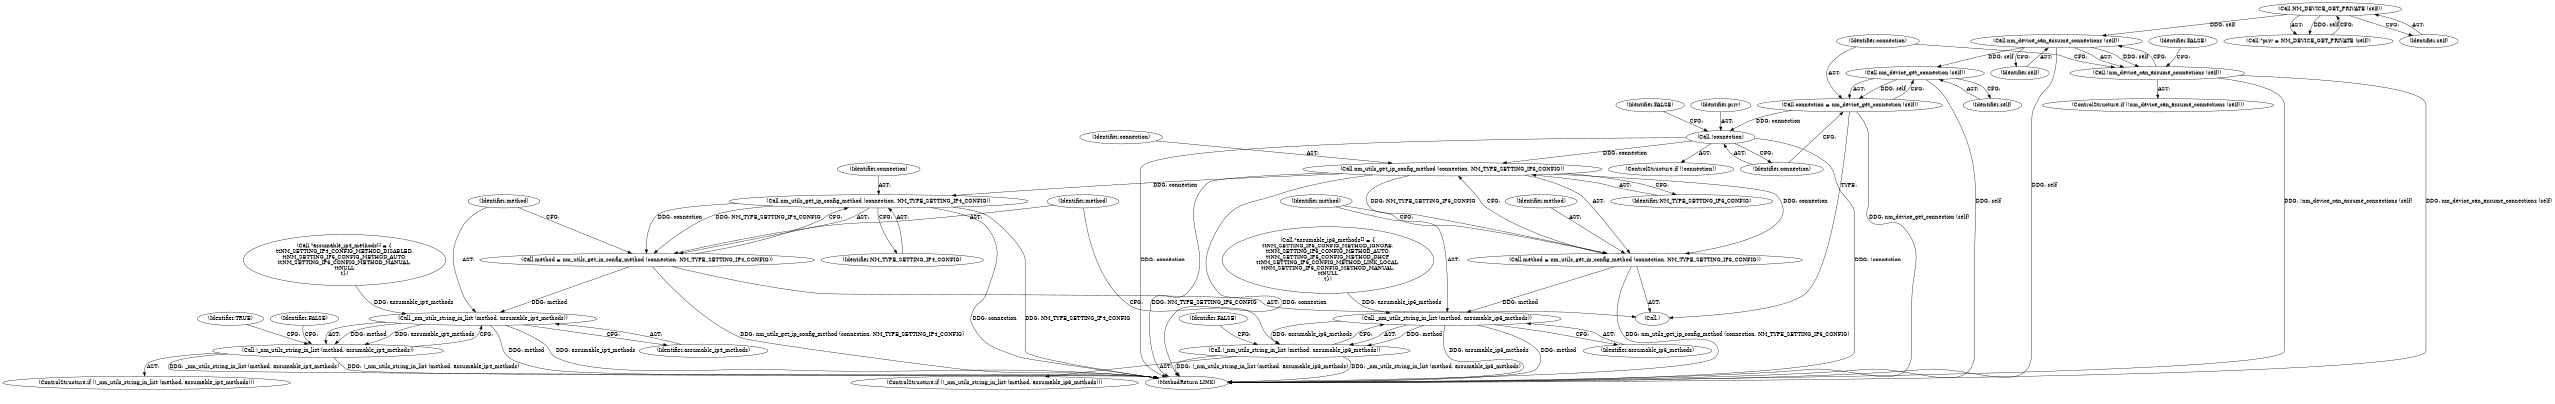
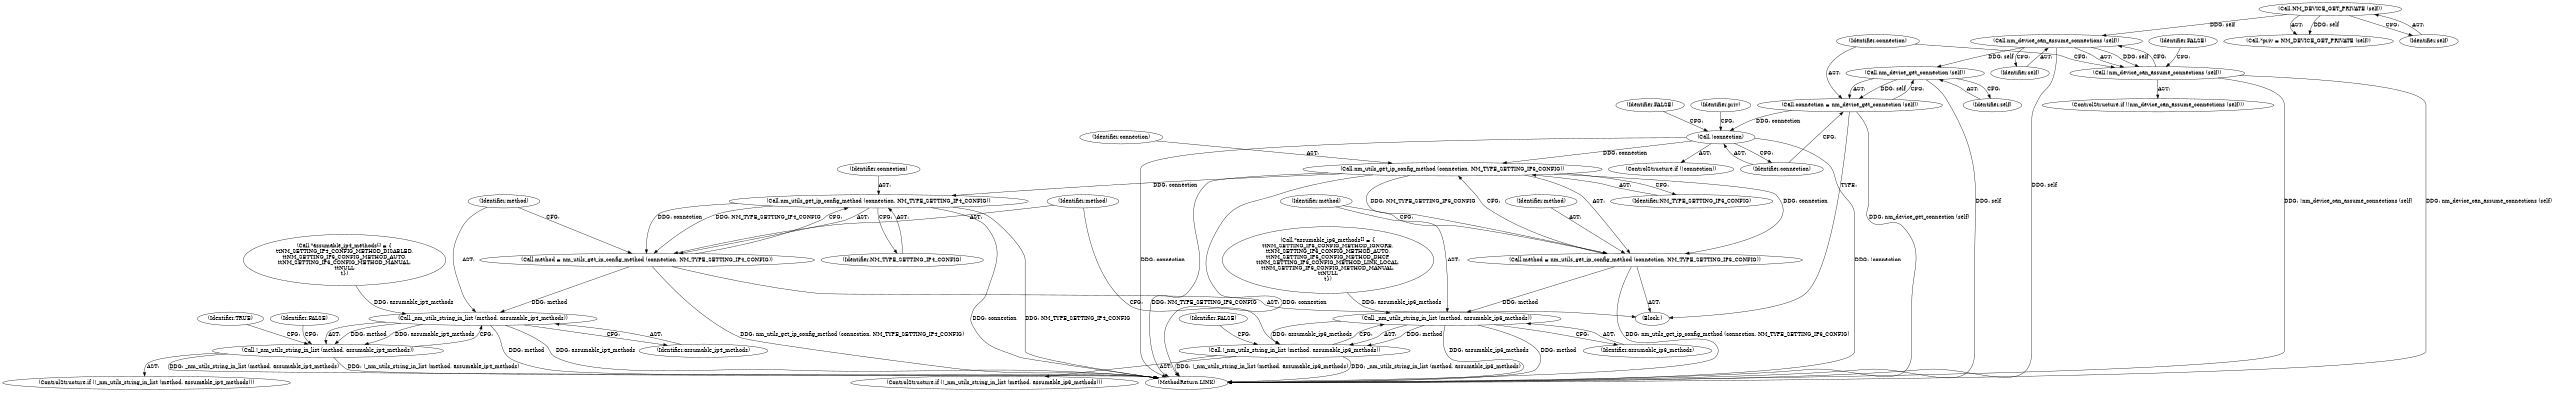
edge "(Call,*priv = NM_DEVICE_GET_PRIVATE (self))" -> "(Call,NM_DEVICE_GET_PRIVATE (self))": removed, label "CFG:"
edge "(Identifier,priv)" -> "(Call,!connection)": label "AST: " -> "CFG: "
node "(Call,)": label "(Call,)" -> "(Block,)"
